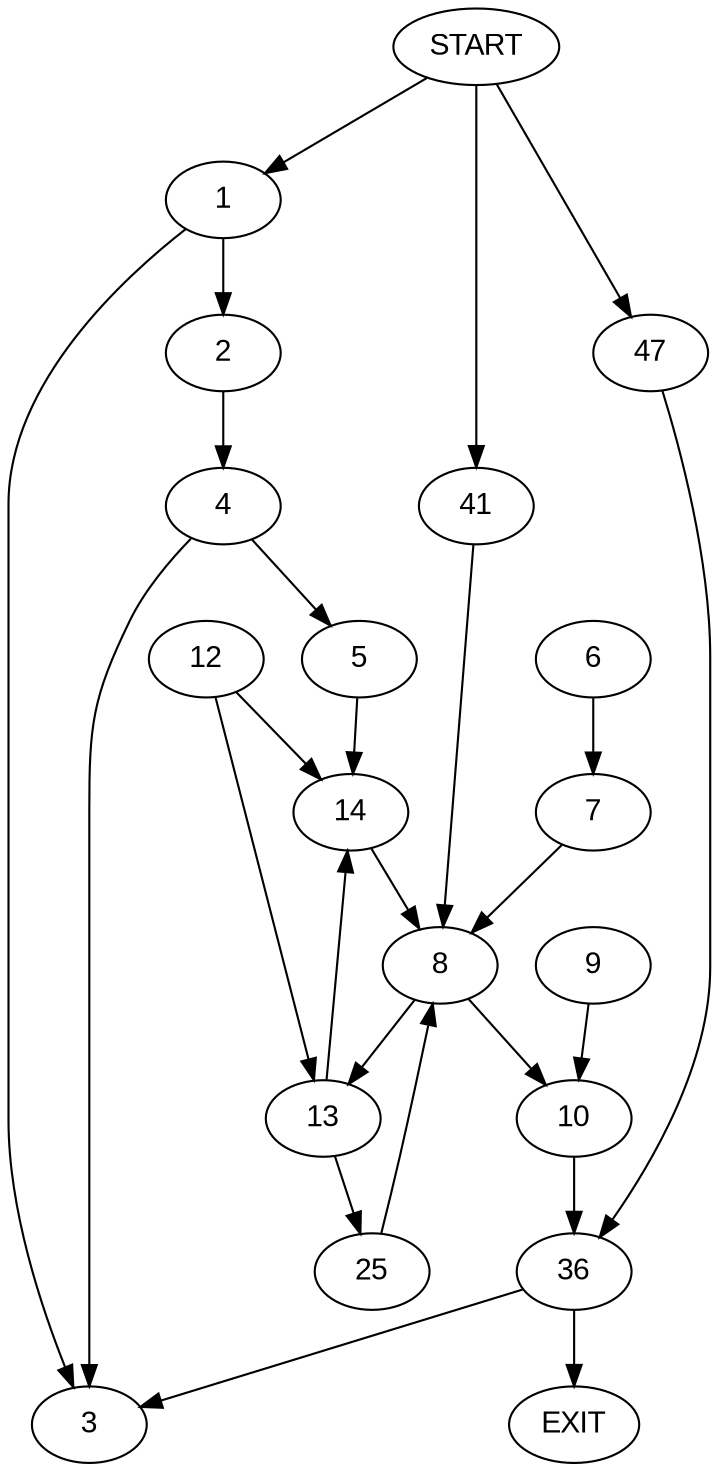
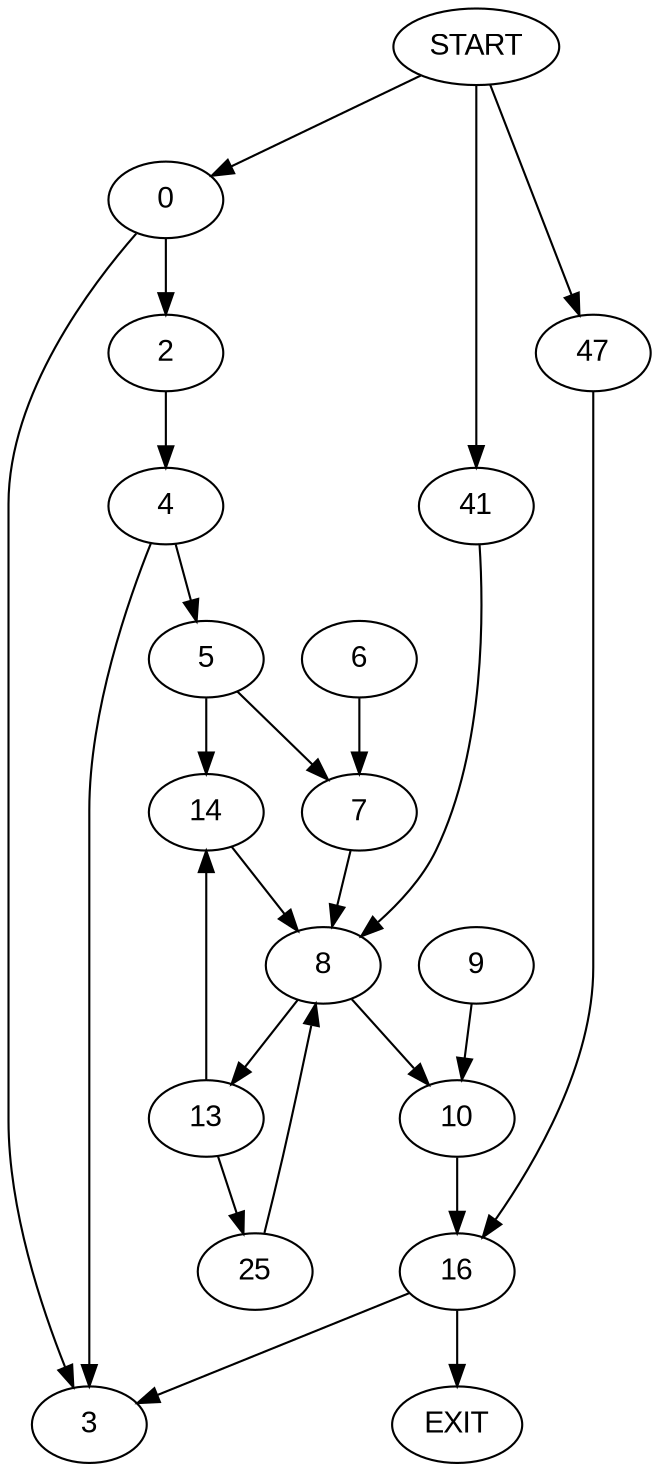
node "1": label "1" -> "0"
node "12": removed
edge "5" -> "7": added
node "36": label "36" -> "16"
